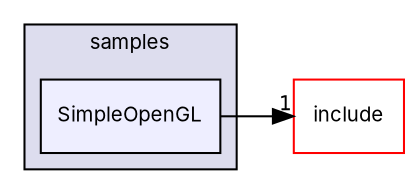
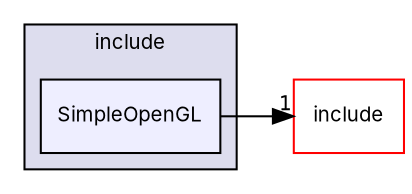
cluster "samples": label "samples" -> "include"
